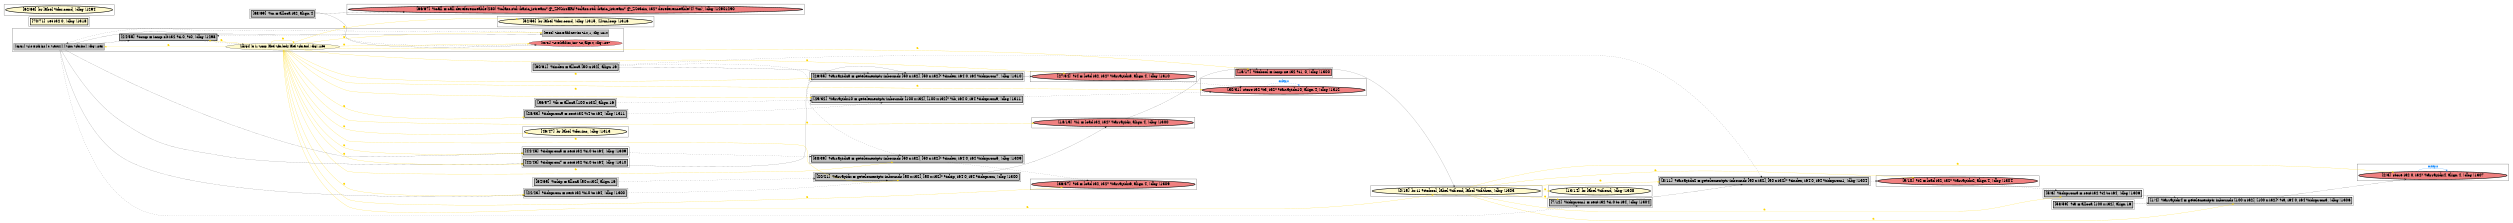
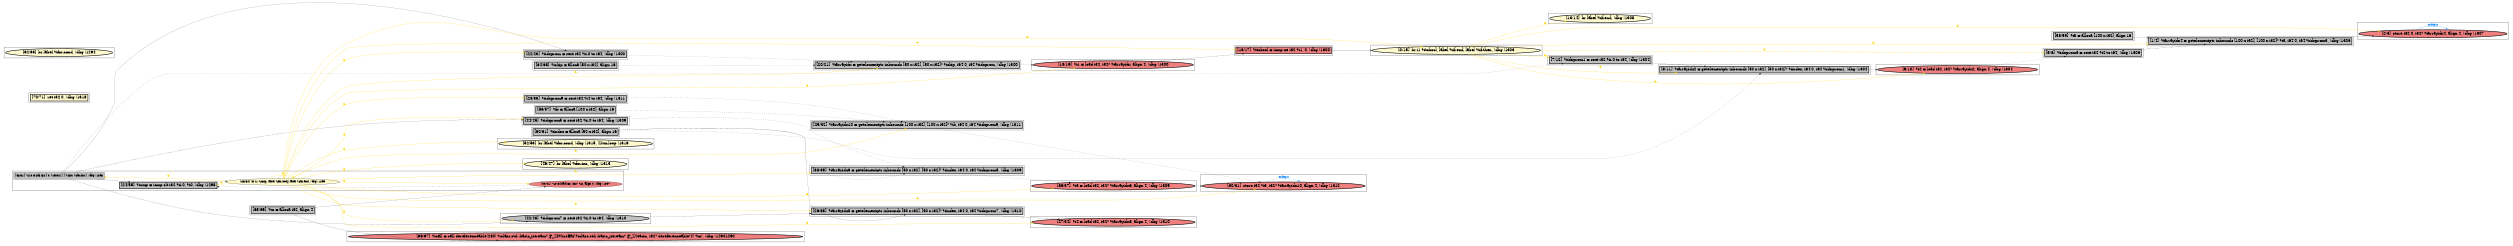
node "[49/50]  %inc = add nsw i32 %i.0, 1, !dbg !1314": removed
edge "[27/34]  %4 = load i32, i32* %arrayidx8, align 4, !dbg !1310" -> "[30/31]  store i32 %3, i32* %arrayidx10, align 4, !dbg !1312": now "[36/37]  %3 = load i32, i32* %arrayidx6, align 4, !dbg !1309" -> "[30/31]  store i32 %3, i32* %arrayidx10, align 4, !dbg !1312"
node "[42/43]  %idxprom7 = sext i32 %i.0 to i64, !dbg !1310": shape box -> ellipse
